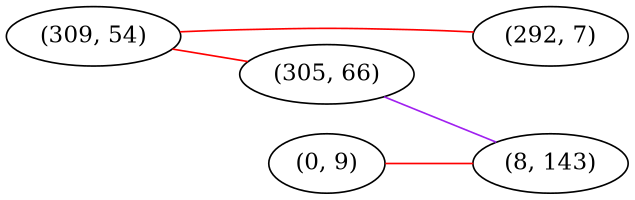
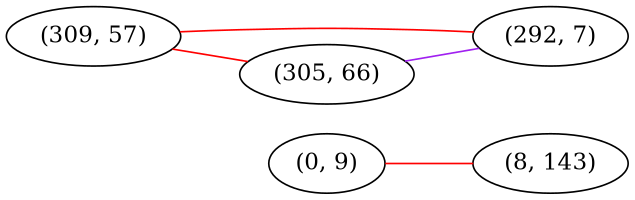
node "(309, 54)": label "(309, 54)" -> "(309, 57)"
edge "(305, 66)" -- "(8, 143)": now "(305, 66)" -- "(292, 7)"
